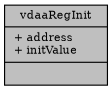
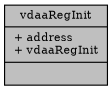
node "vdaaRegInit": text "+ initValue" -> "+ vdaaRegInit"
